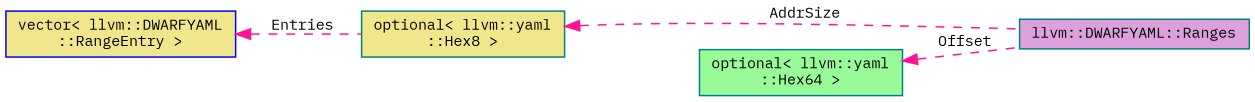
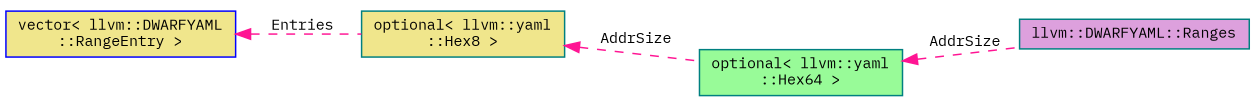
edge "llvm::DWARFYAML::Ranges" -> "optional< llvm::yaml ::Hex8 >": now "optional< llvm::yaml ::Hex64 >" -> "optional< llvm::yaml ::Hex8 >"
edge "llvm::DWARFYAML::Ranges" -> "optional< llvm::yaml ::Hex64 >": label " Offset" -> " AddrSize"
